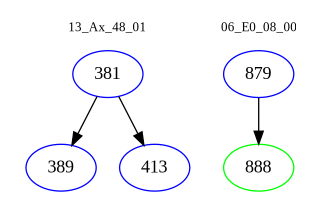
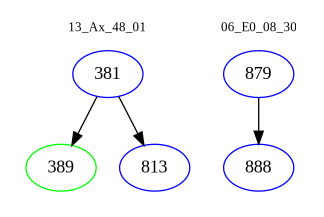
cluster "06_E0_08_00": label "06_E0_08_00" -> "06_E0_08_30"
node "389": color blue -> green
node "413": label "413" -> "813"
node "888": color green -> blue
